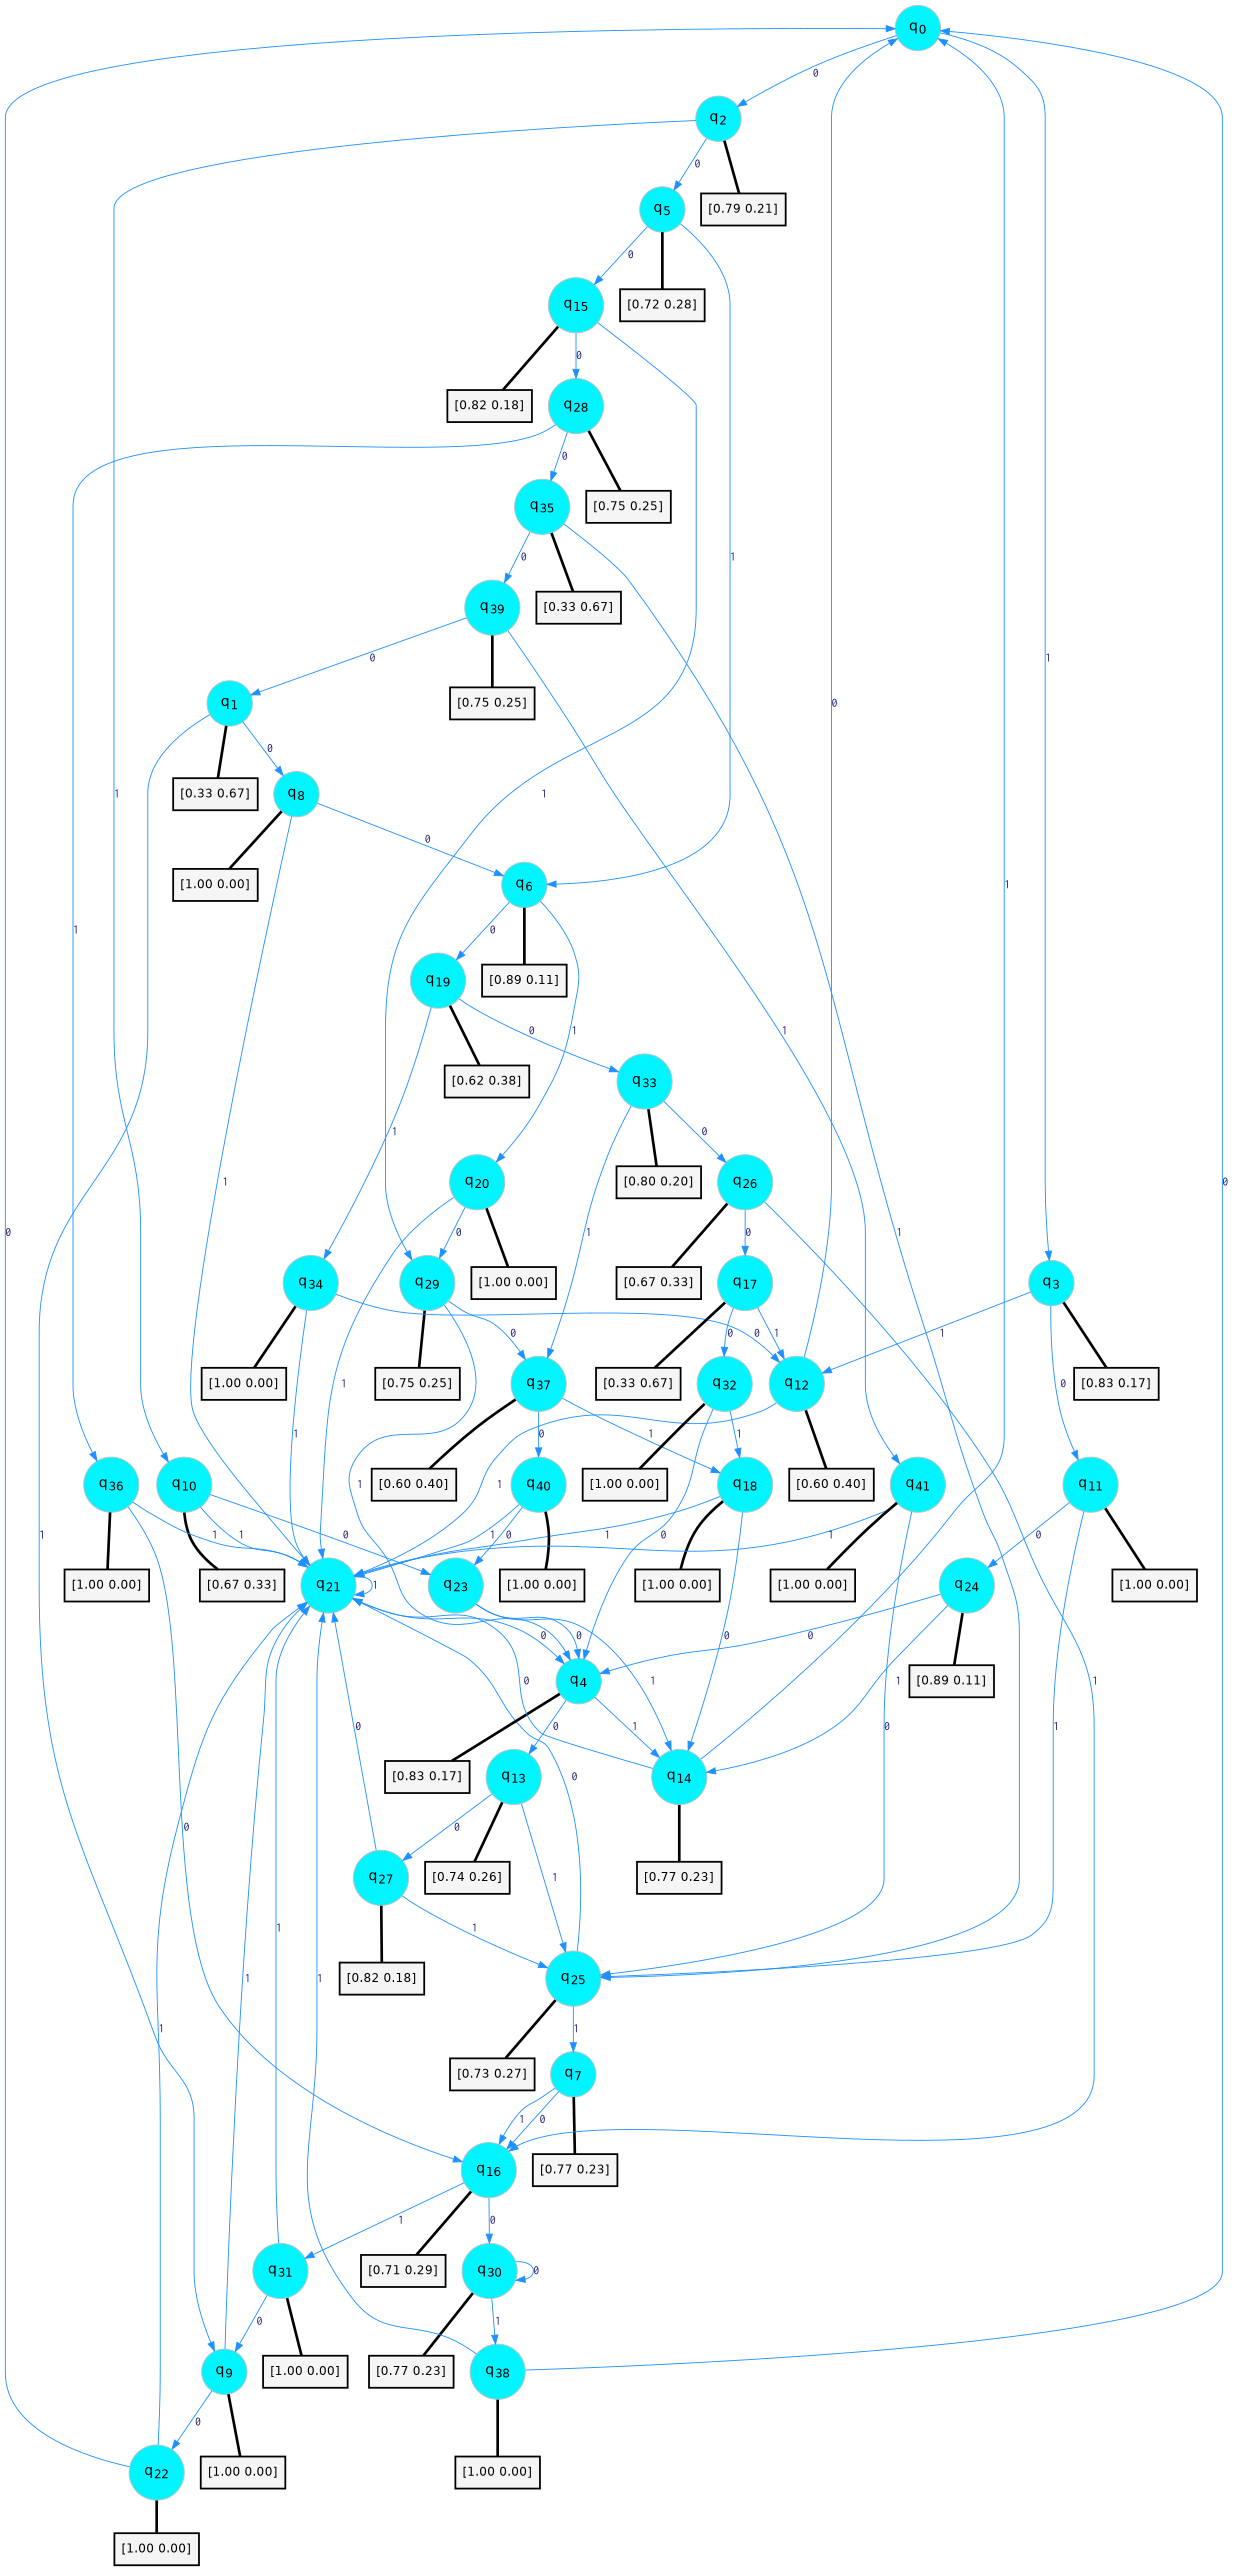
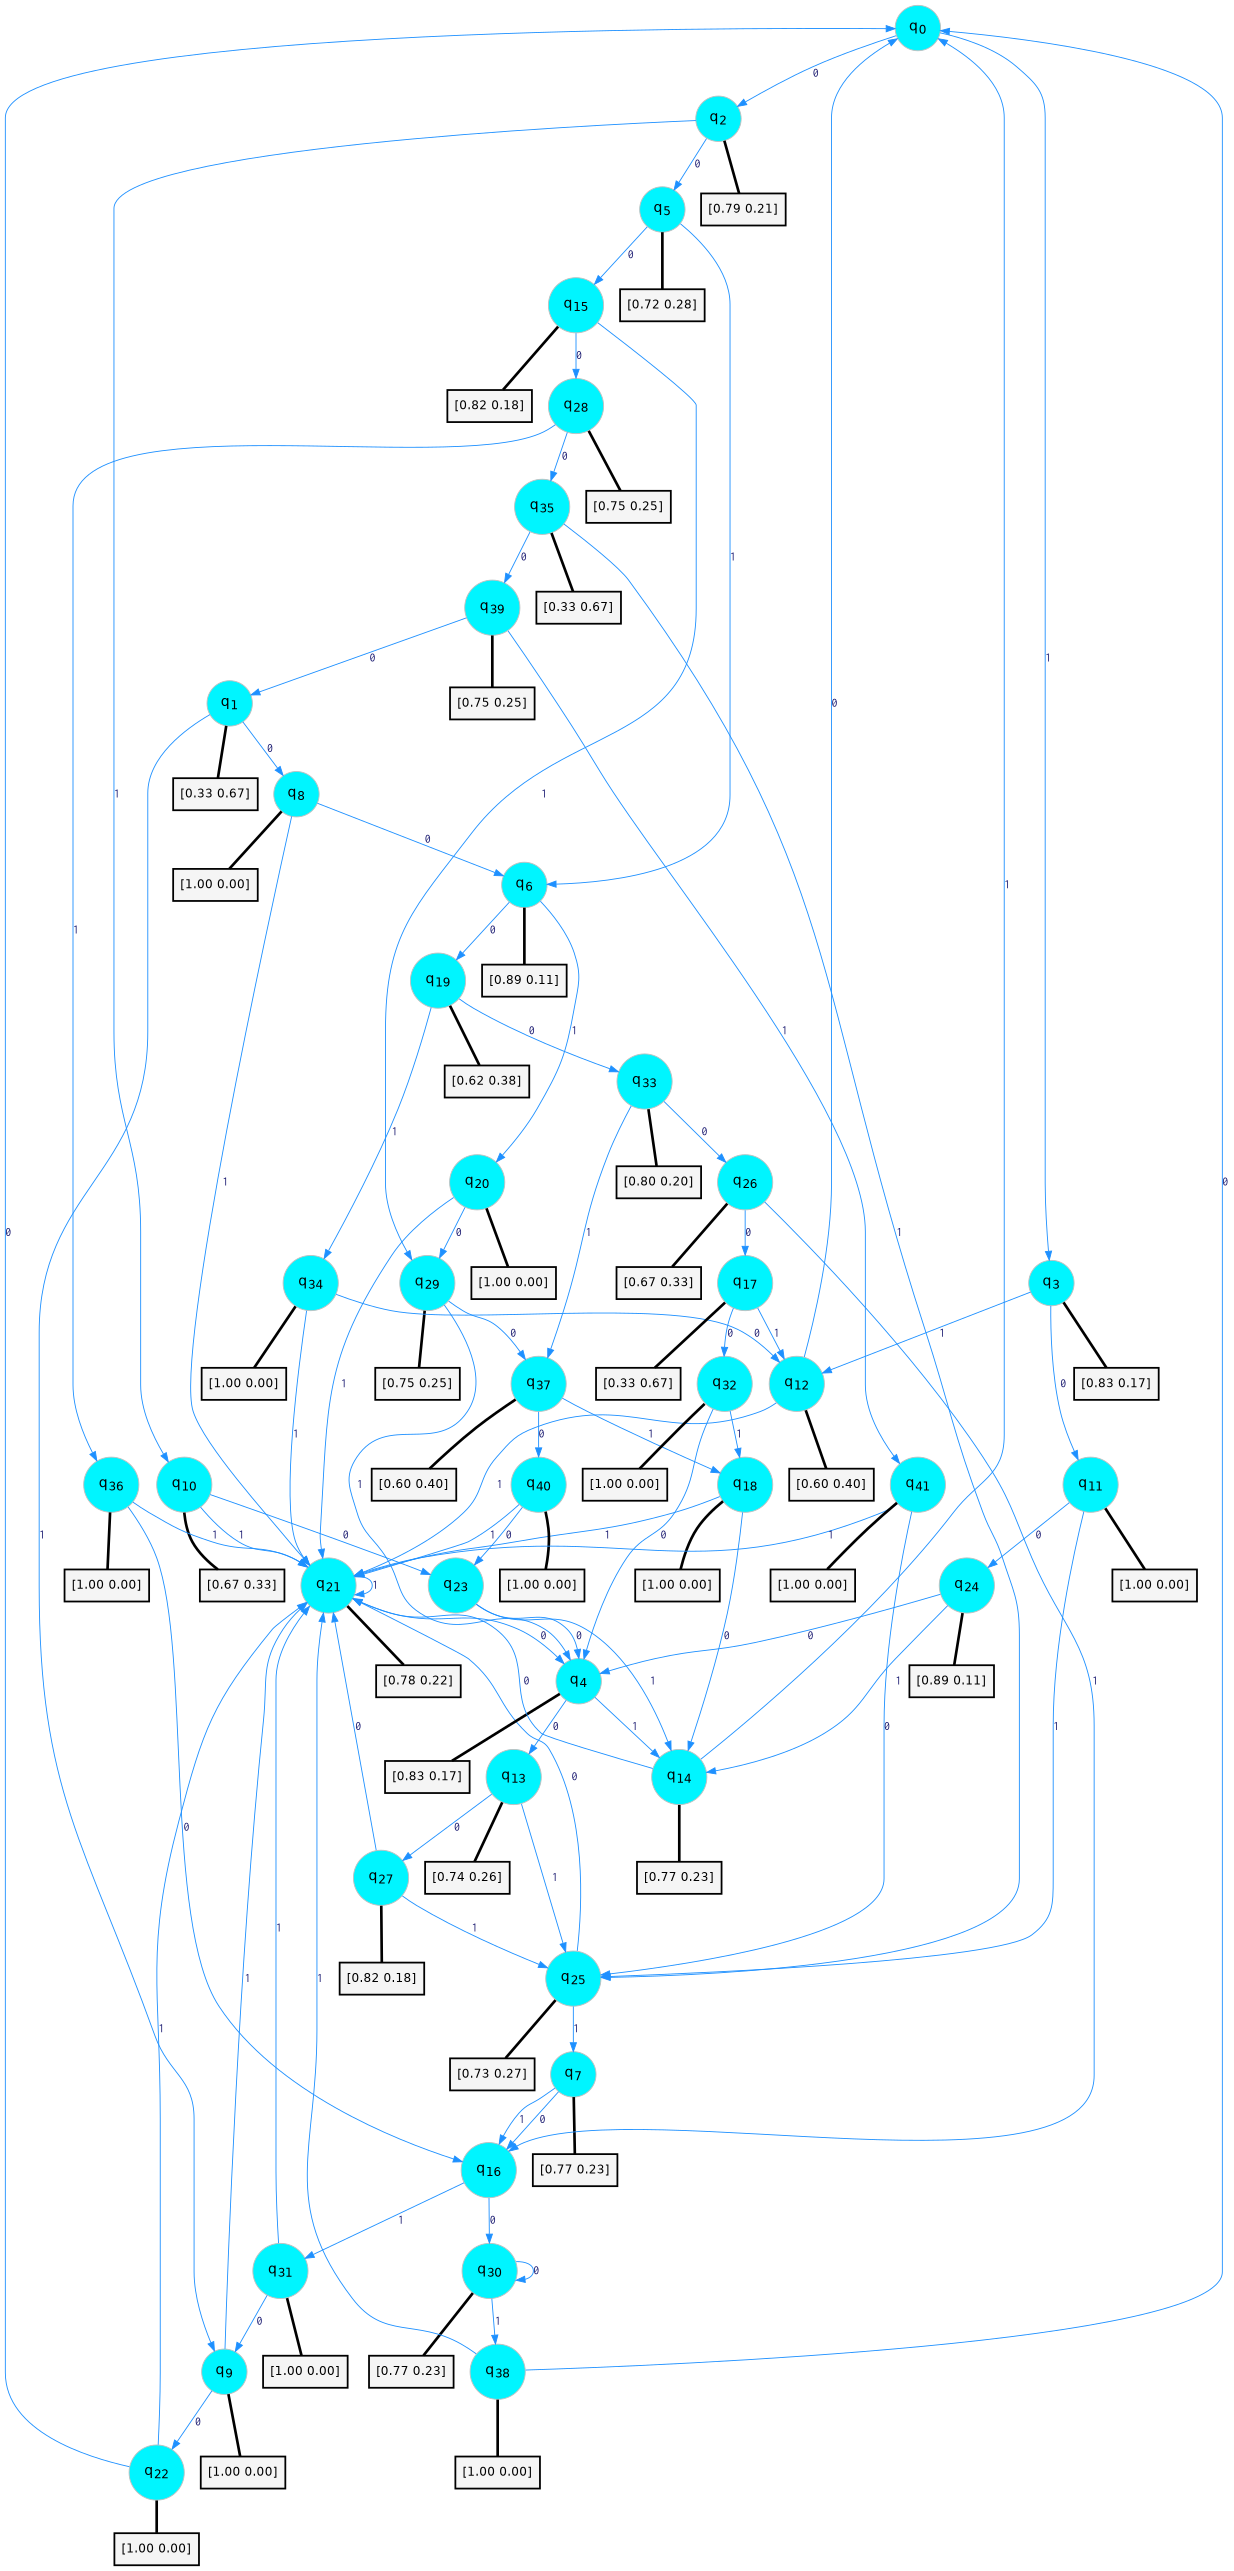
node "[0.78 0.22]": added
node "[0.71 0.29]": removed
